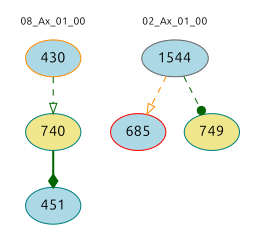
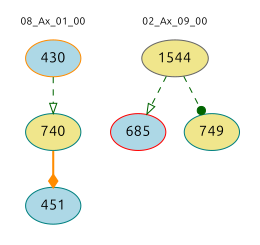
cluster "02_Ax_01_00": label "02_Ax_01_00" -> "02_Ax_09_00"
node "1544": fillcolor lightblue -> khaki
edge "1544" -> "685": color darkorange -> darkgreen
edge "740" -> "451": color darkgreen -> darkorange
